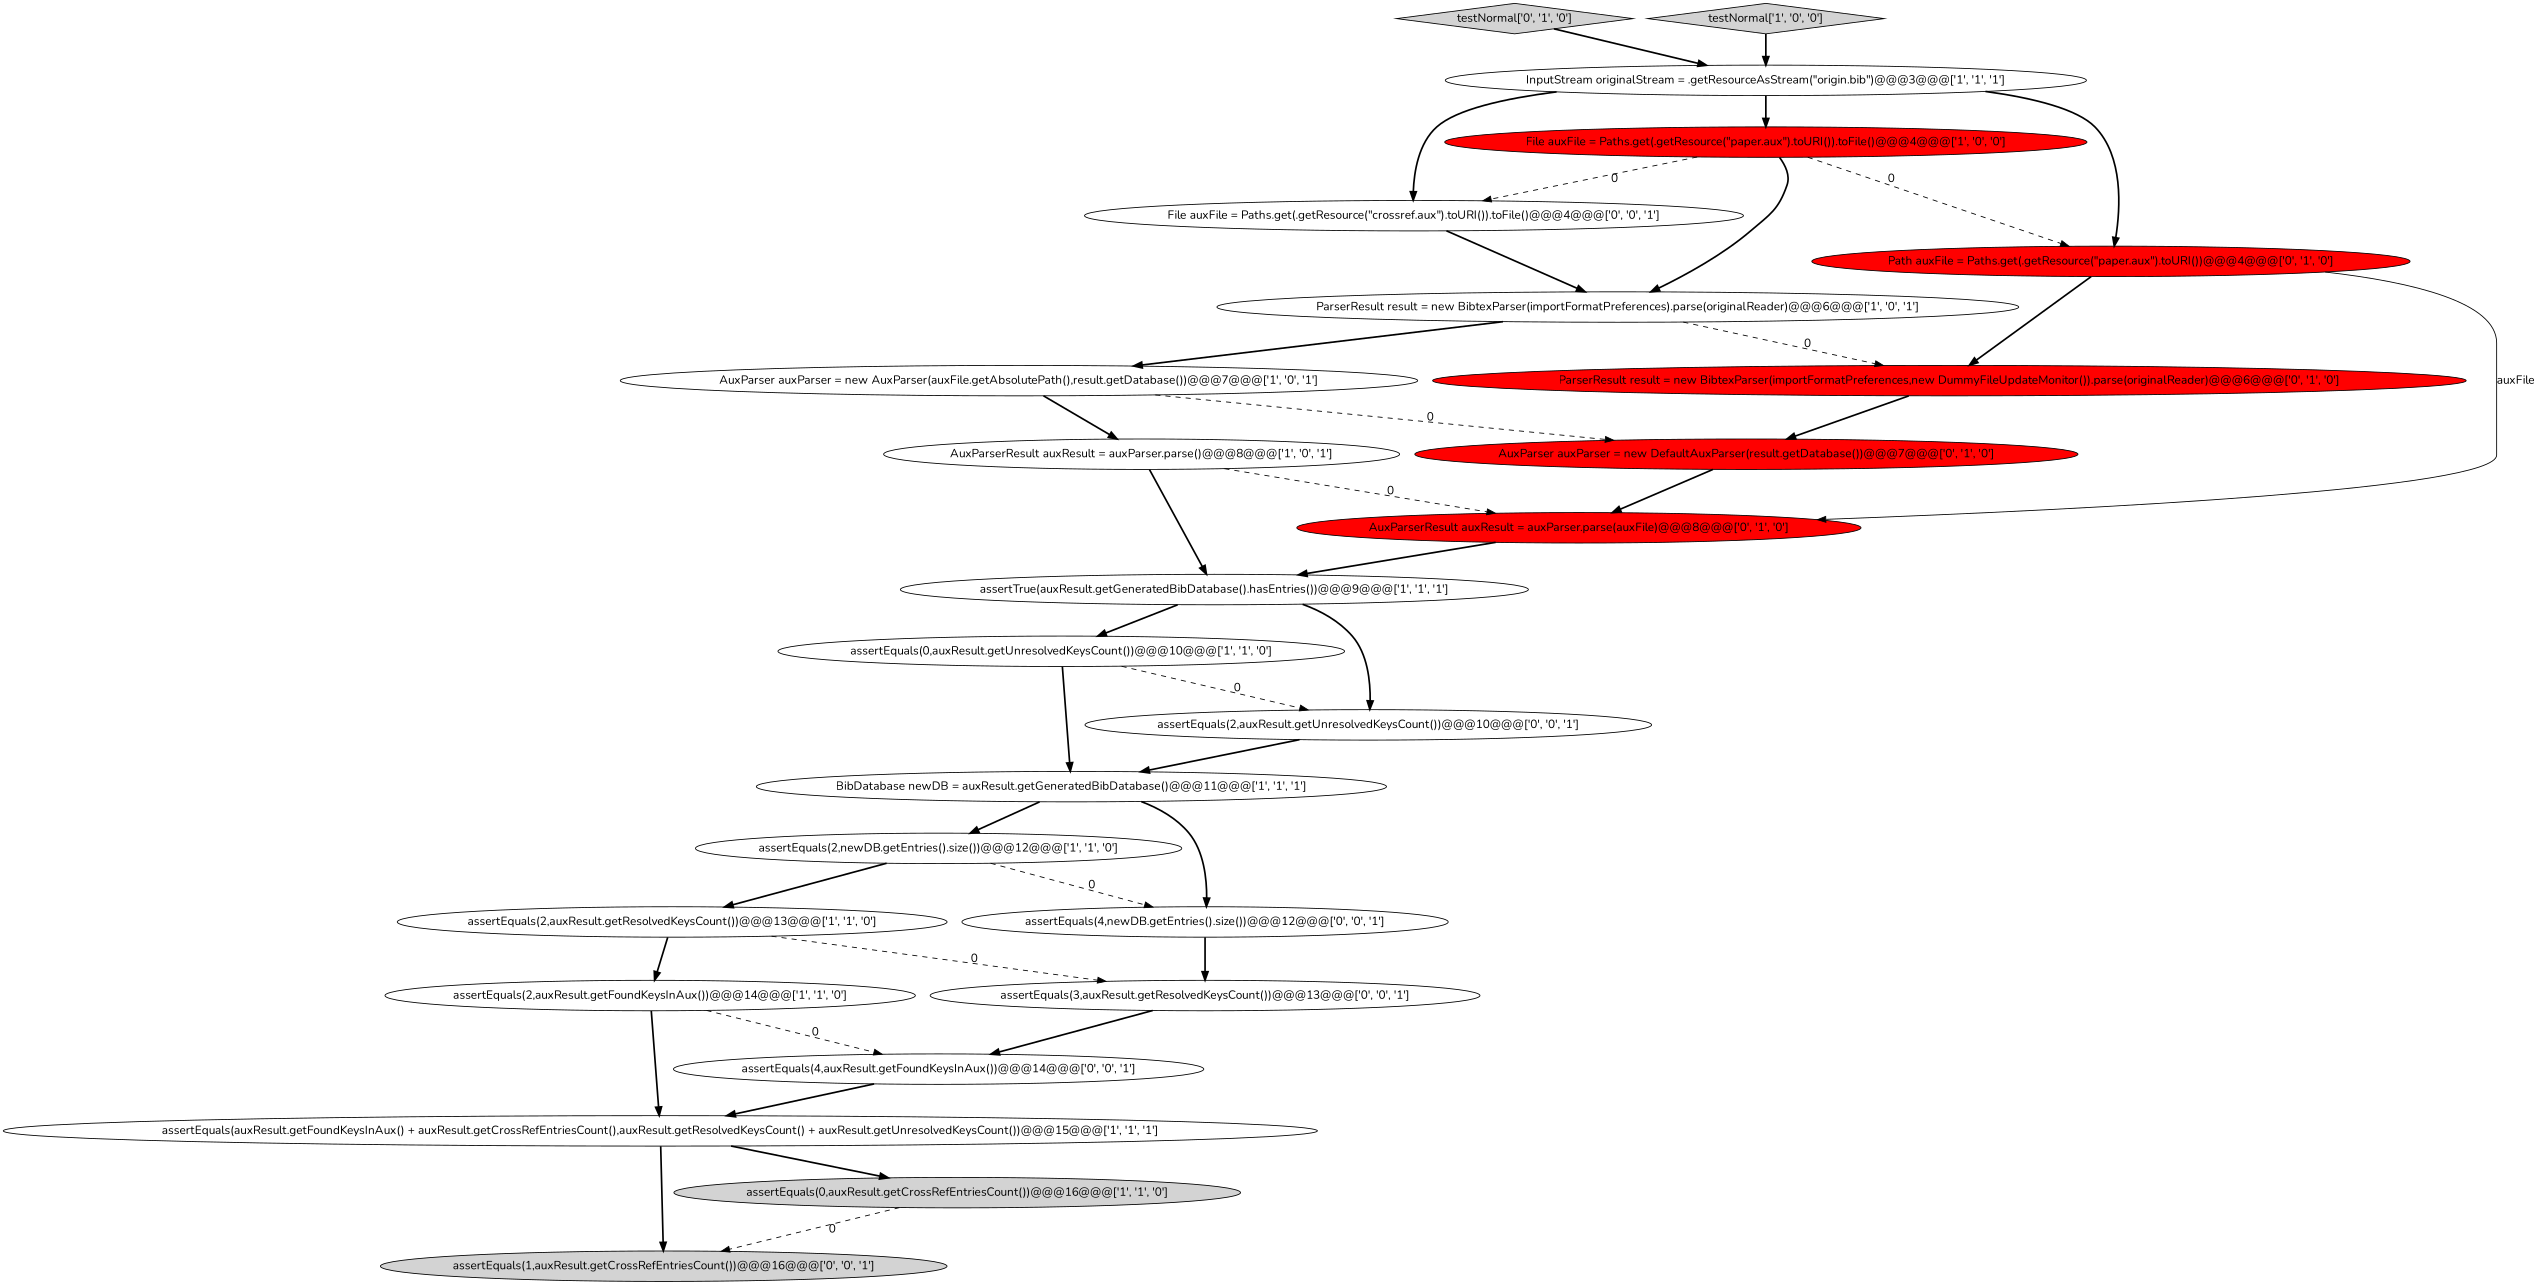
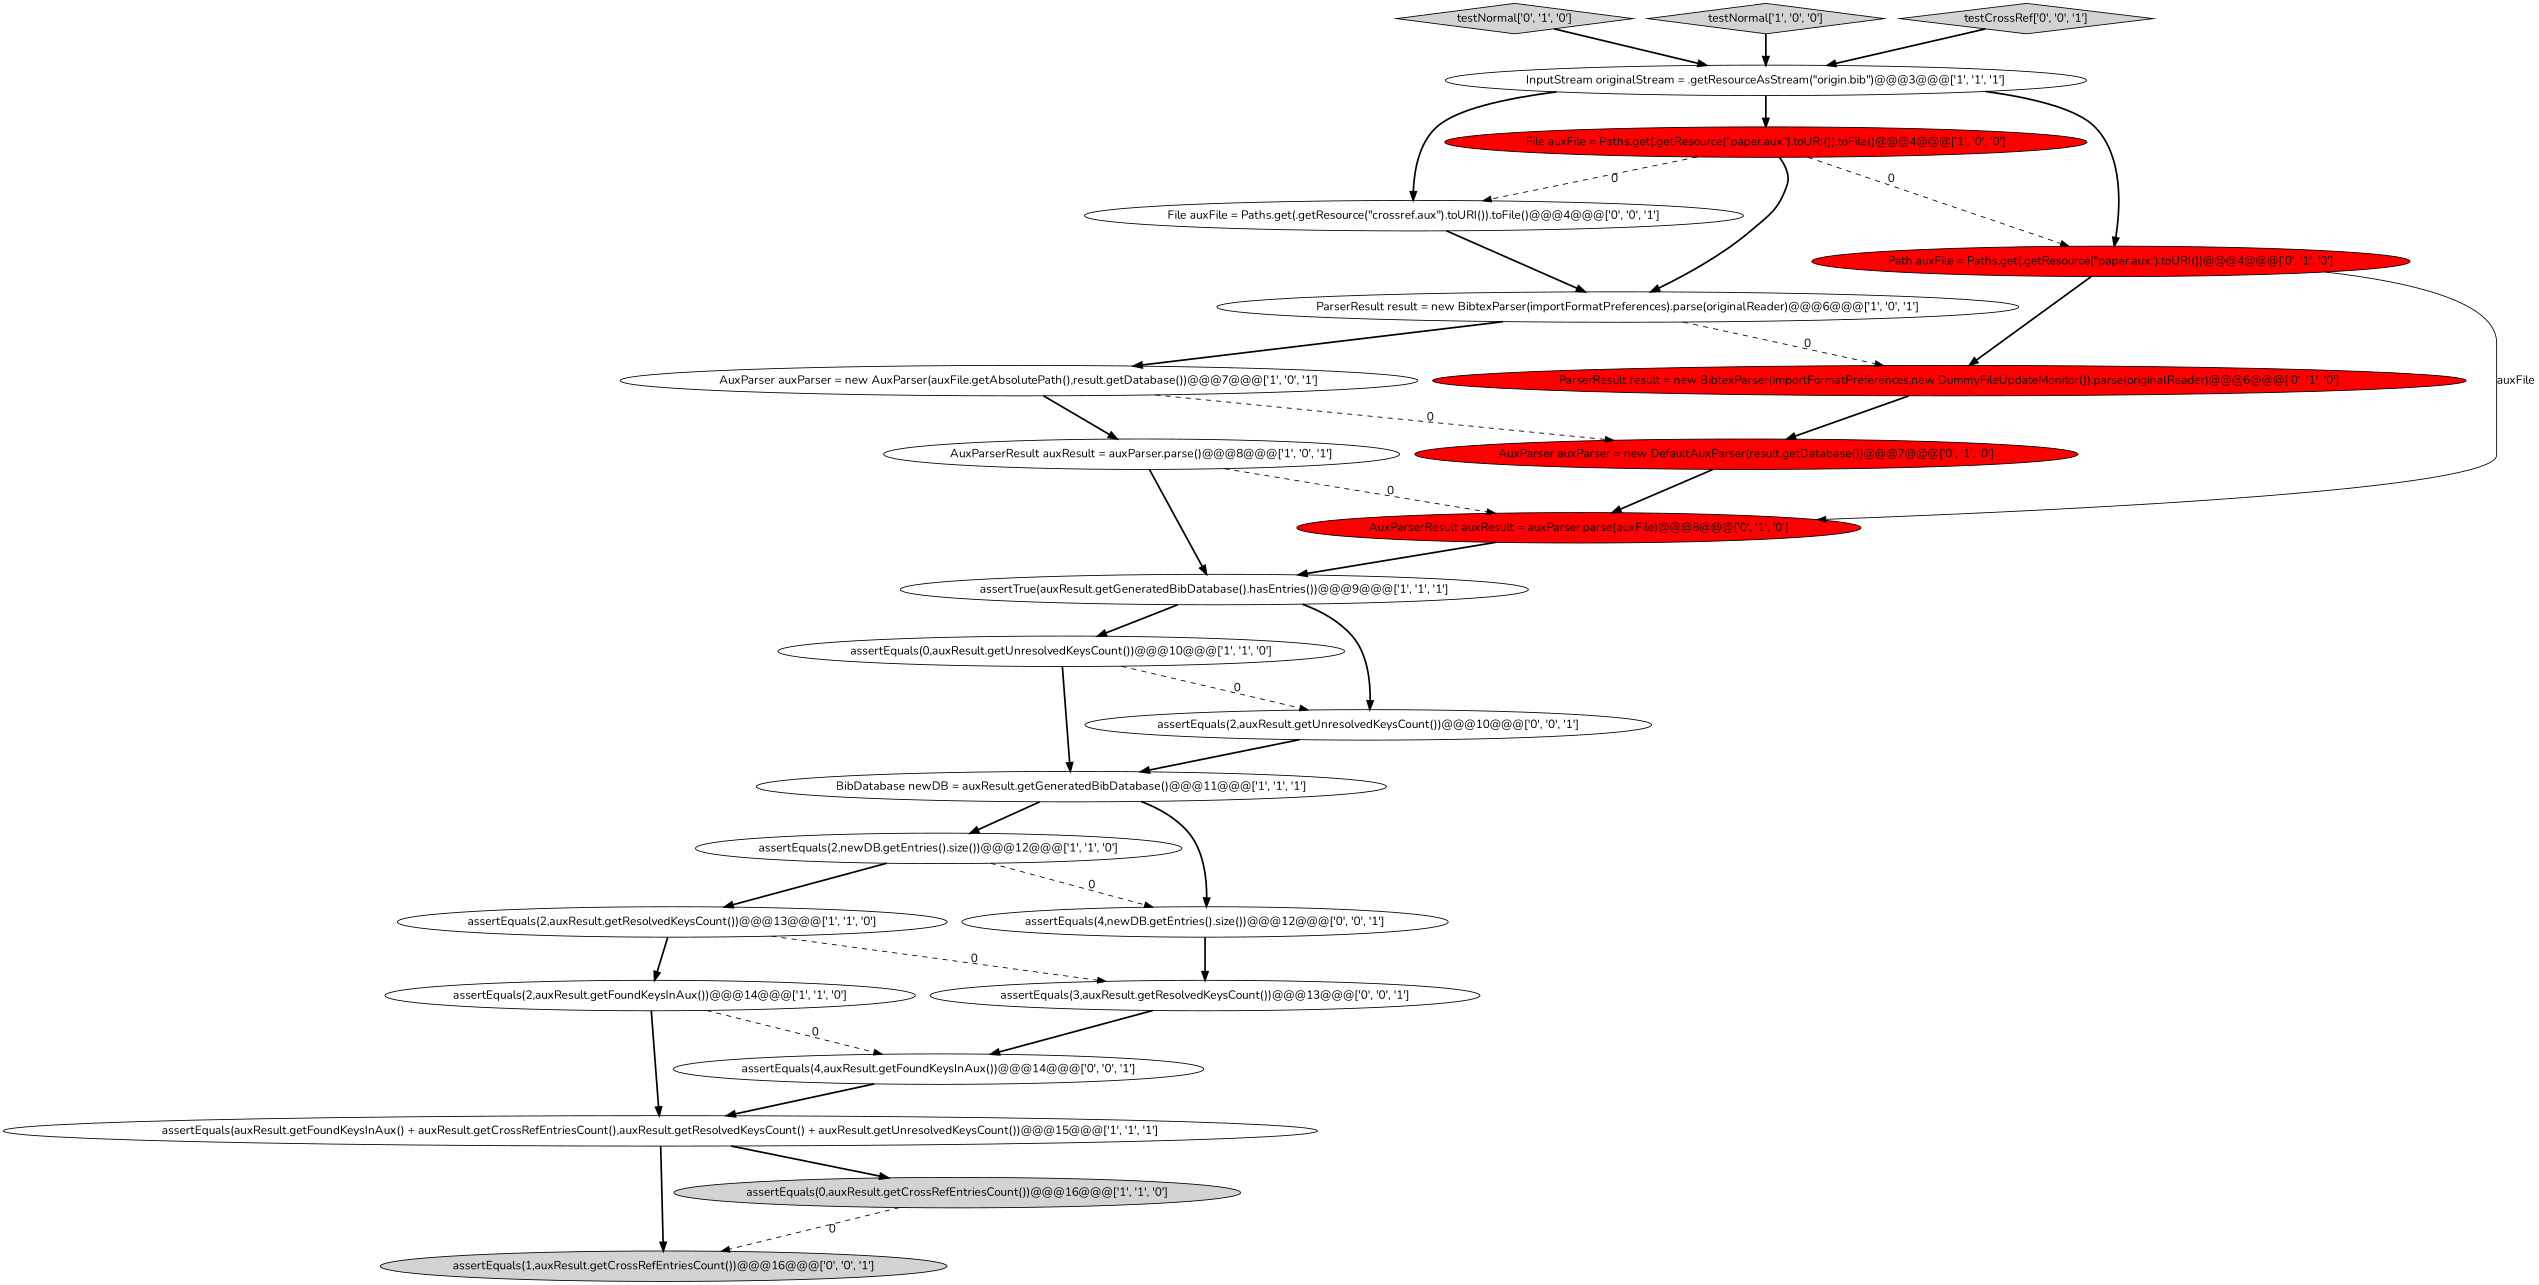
node "testCrossRef['0', '0', '1']": added
